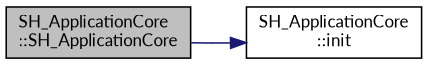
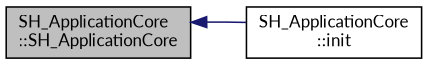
edge "SH_ApplicationCore ::SH_ApplicationCore" -> "SH_ApplicationCore ::init": reversed
